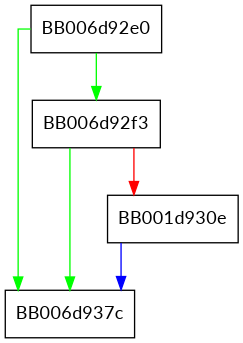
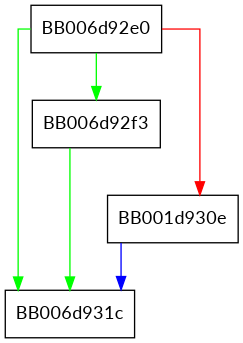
edge "BB006d92f3" -> "BB001d930e": now "BB006d92e0" -> "BB001d930e"
node "BB006d937c": label "BB006d937c" -> "BB006d931c"
